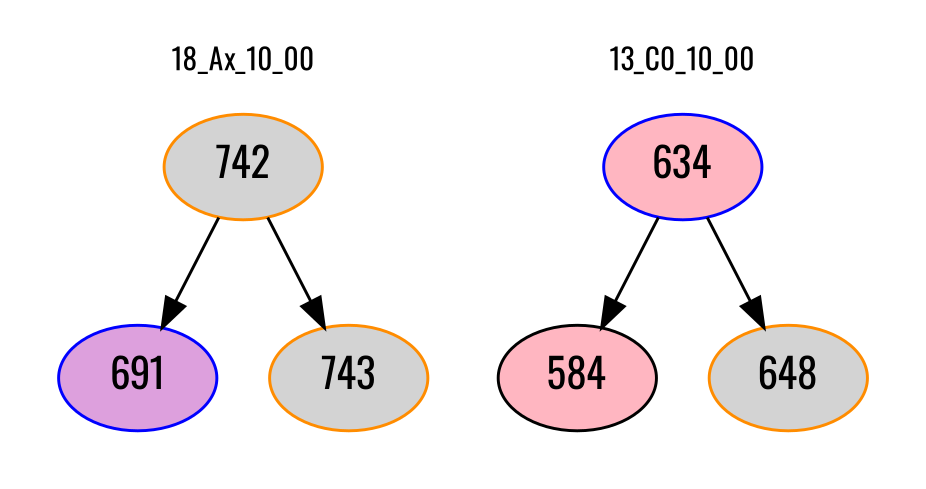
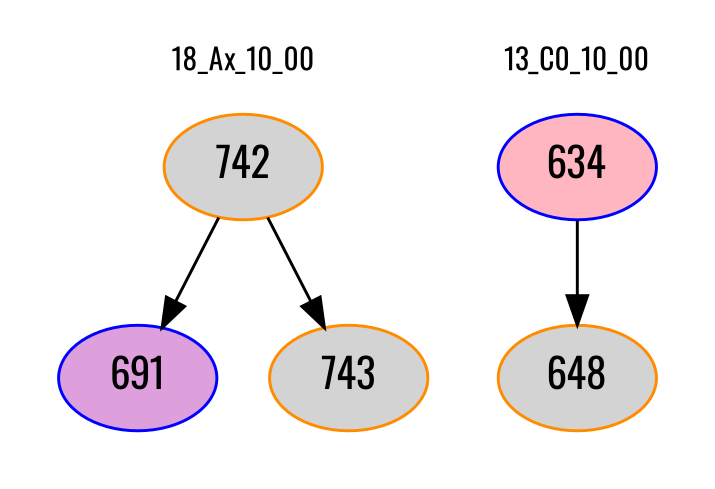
node "584": removed
